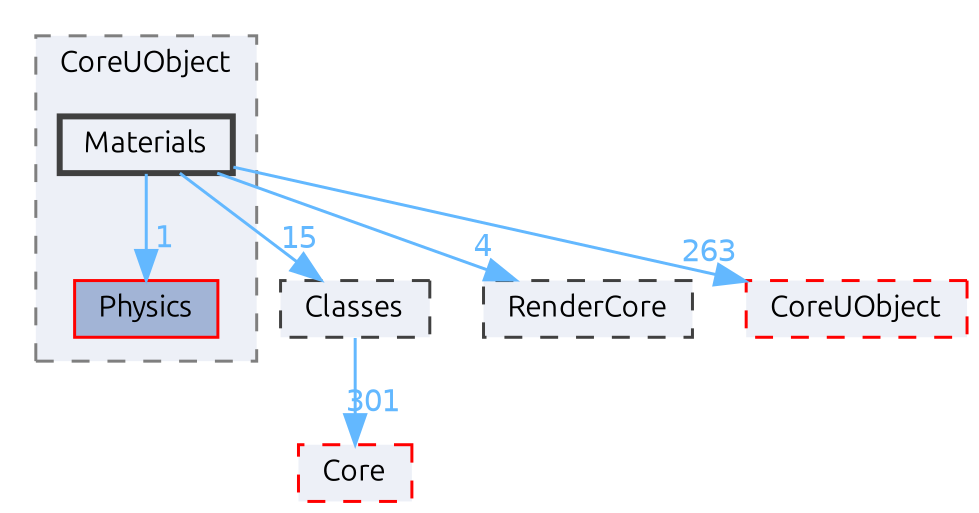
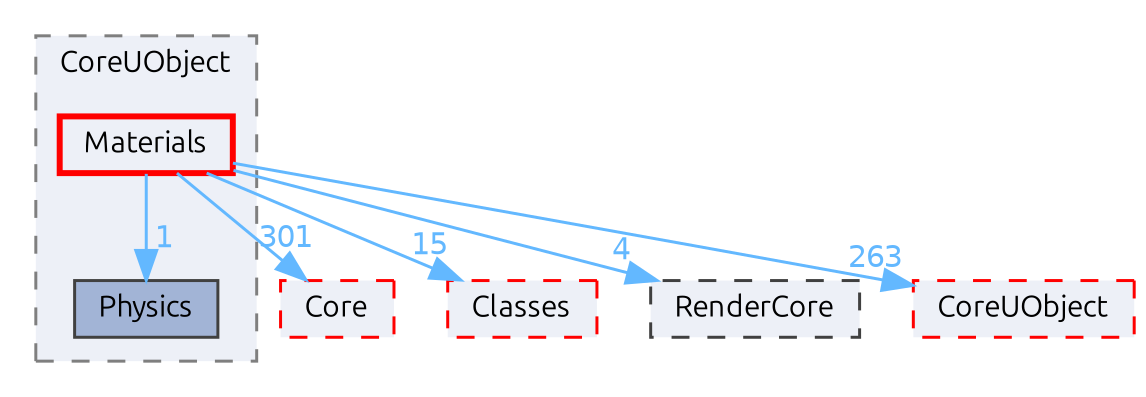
node "Materials": color grey25 -> red
node "Physics": color red -> grey25
node "Classes": color grey25 -> red
edge "Classes" -> "Core": now "Materials" -> "Core"
